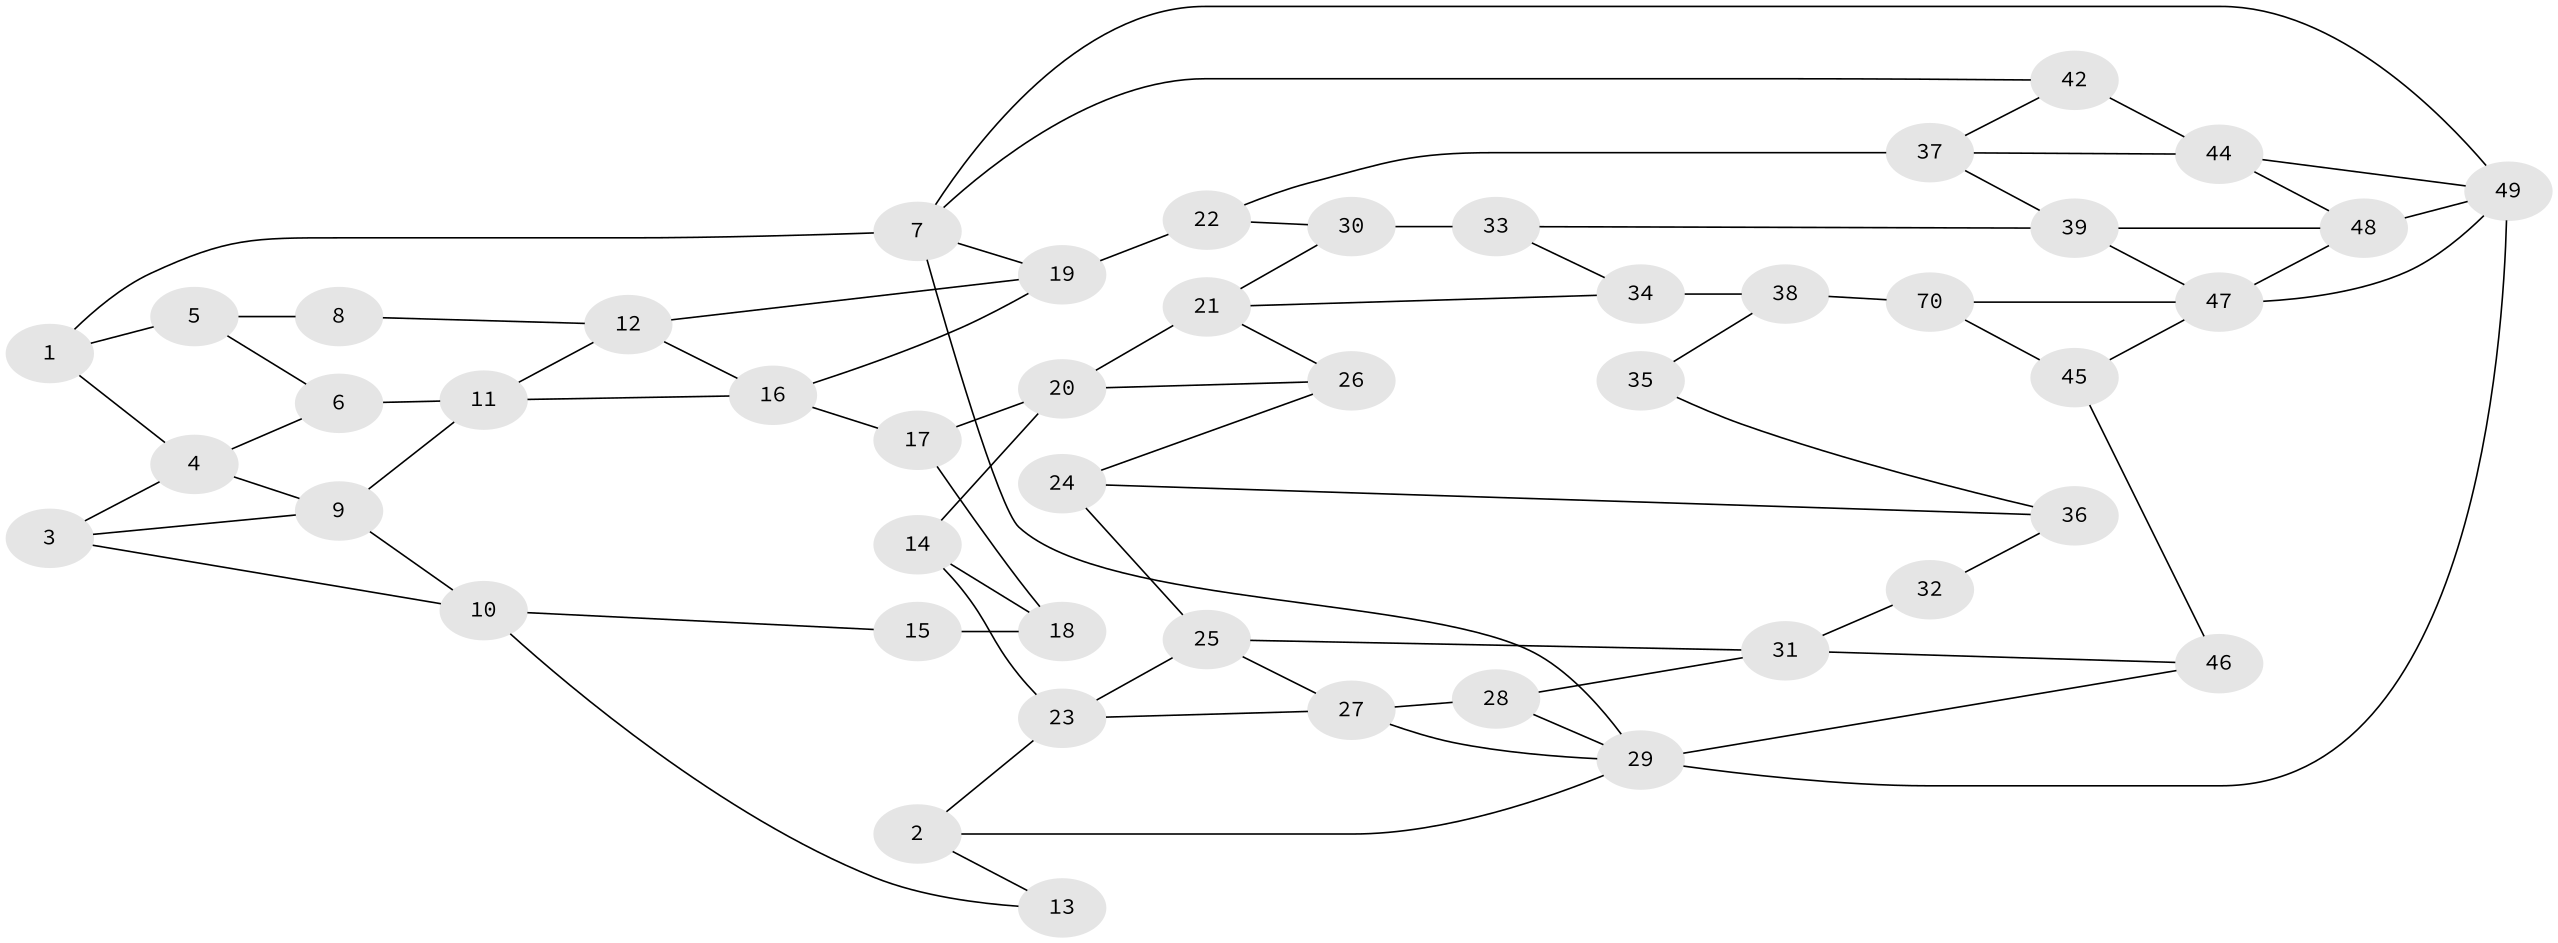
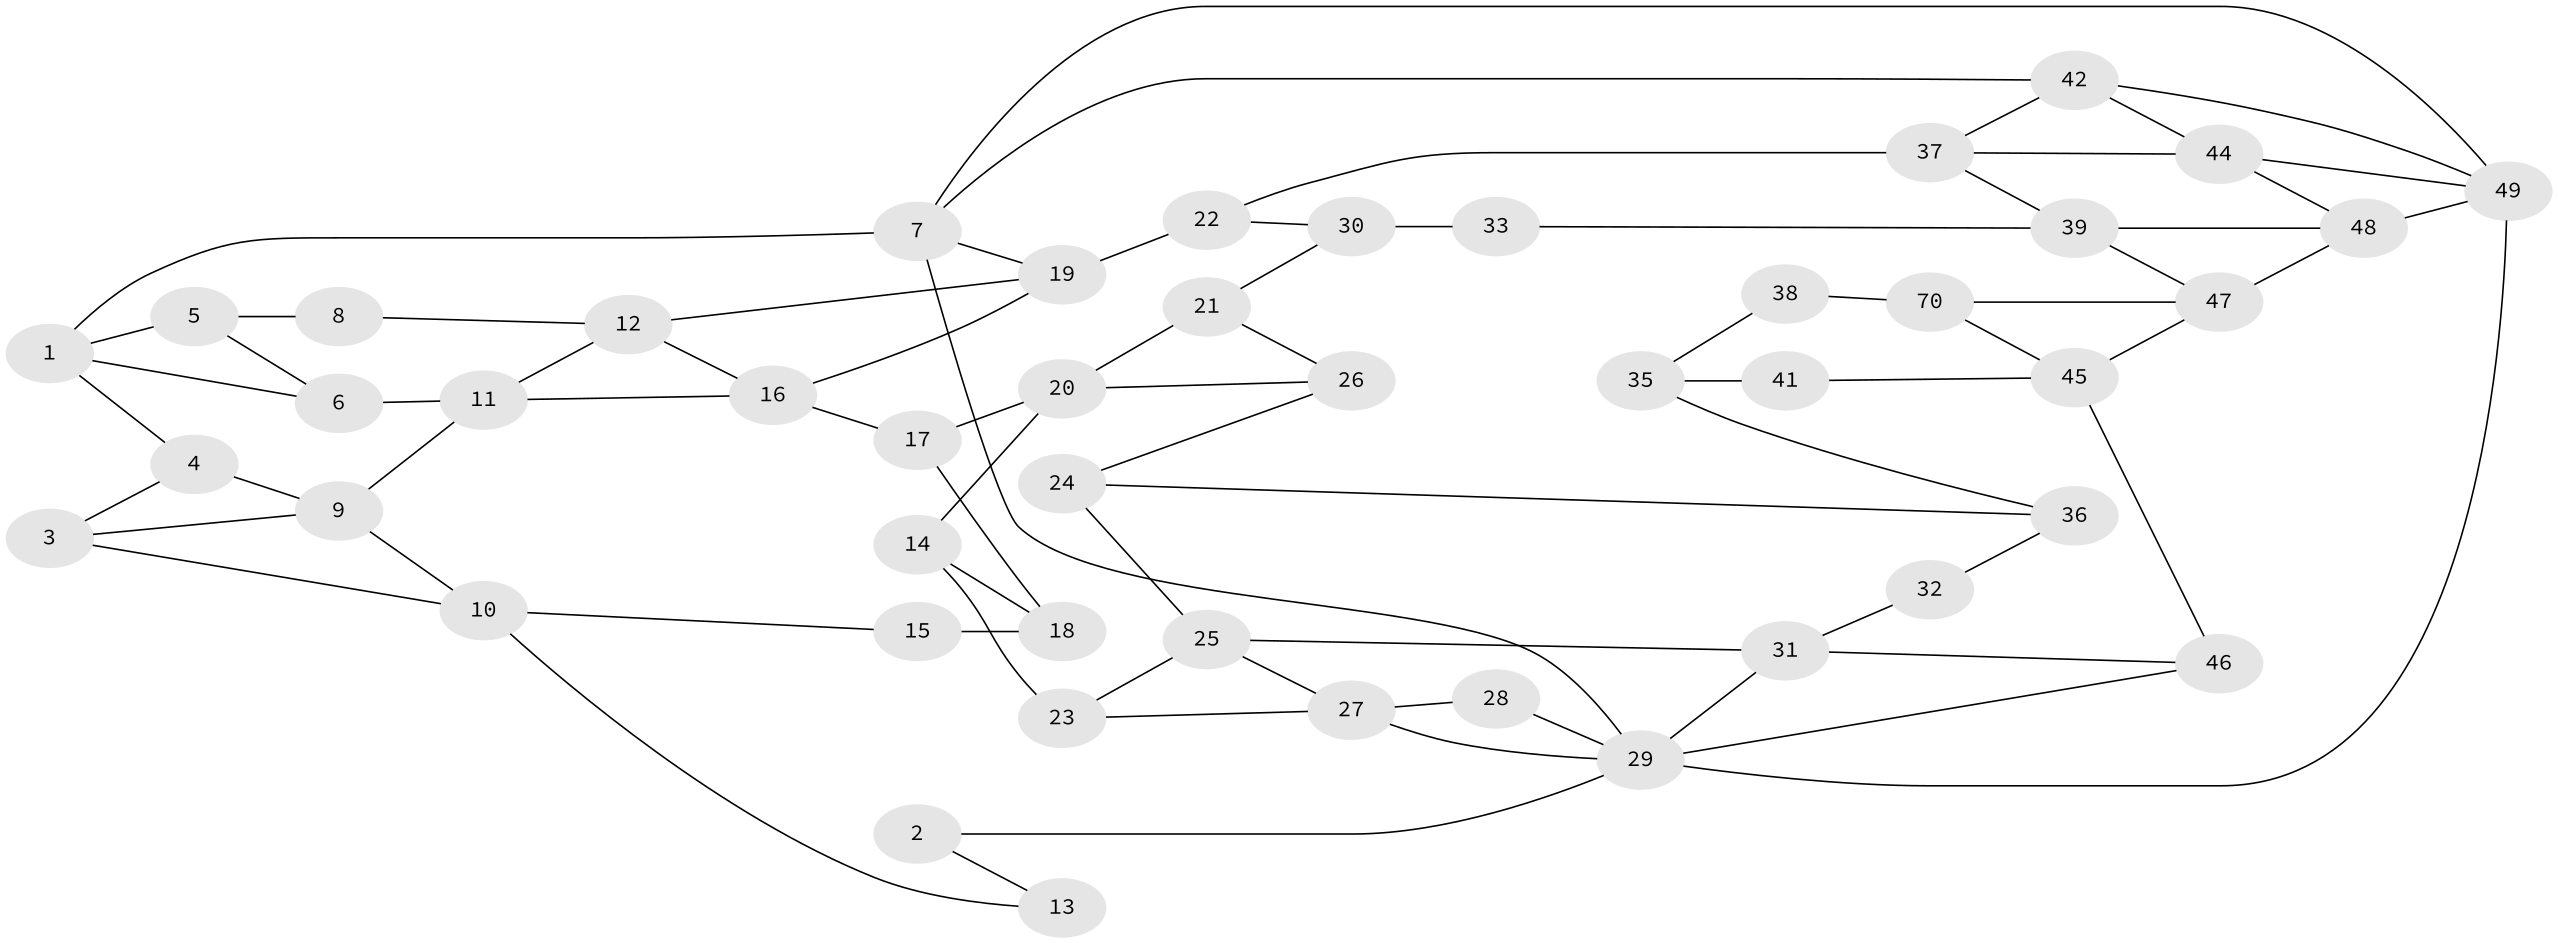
edge "49" -- "47": now "49" -- "42"
node "34": removed
node "41": added
edge "6" -- "4": now "6" -- "1"
edge "31" -- "28": now "31" -- "29"
edge "23" -- "2": removed
